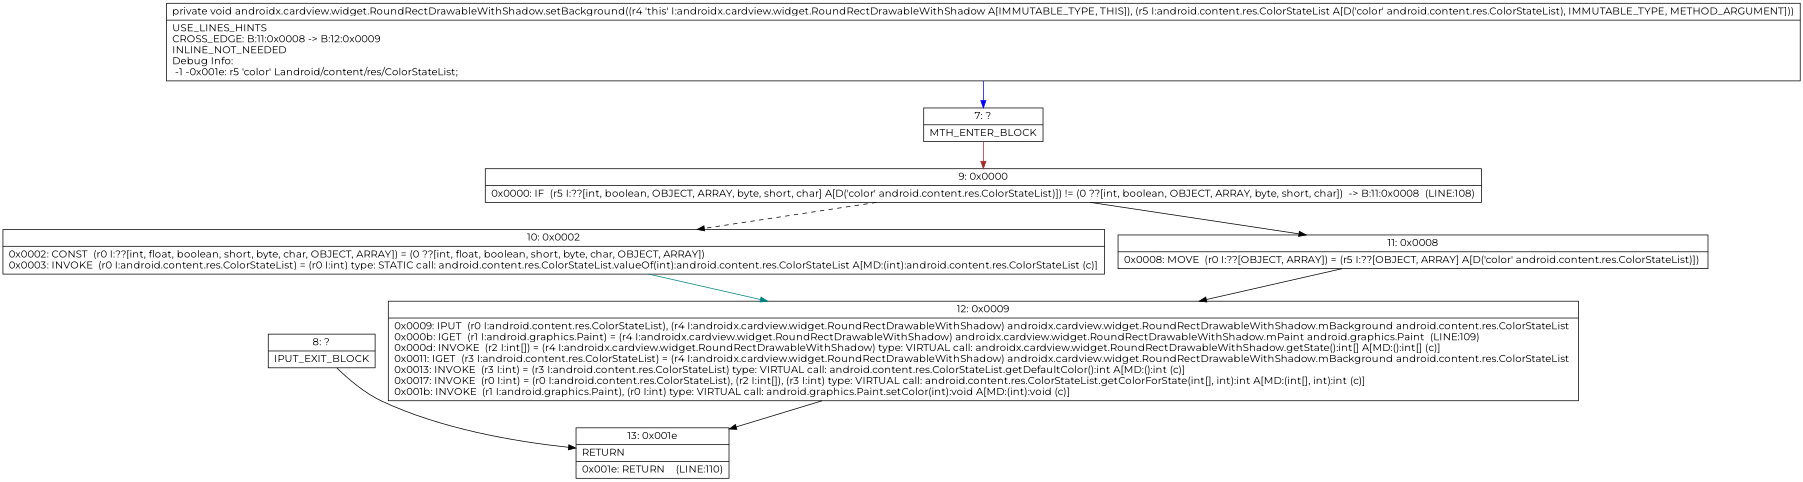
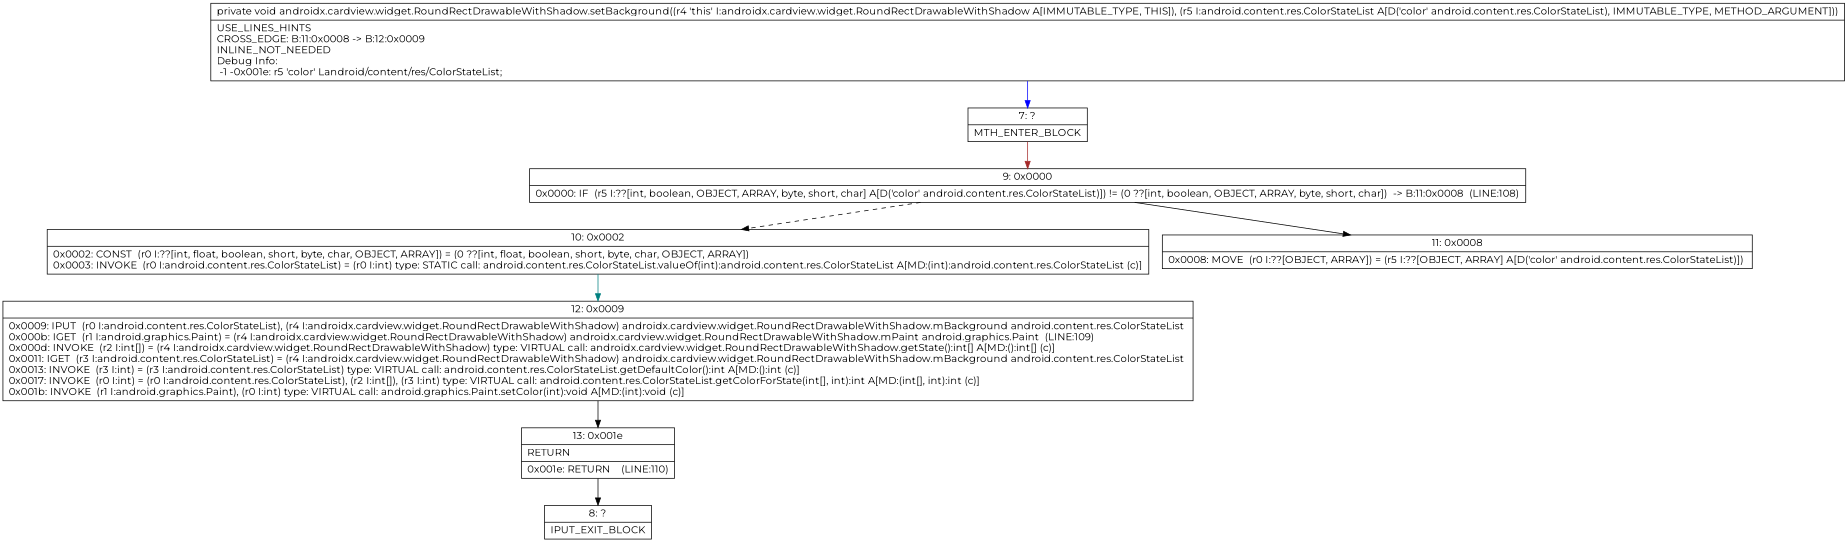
edge "11: 0x0008" -> "12: 0x0009": removed
edge "8: ?" -> "13: 0x001e": reversed
